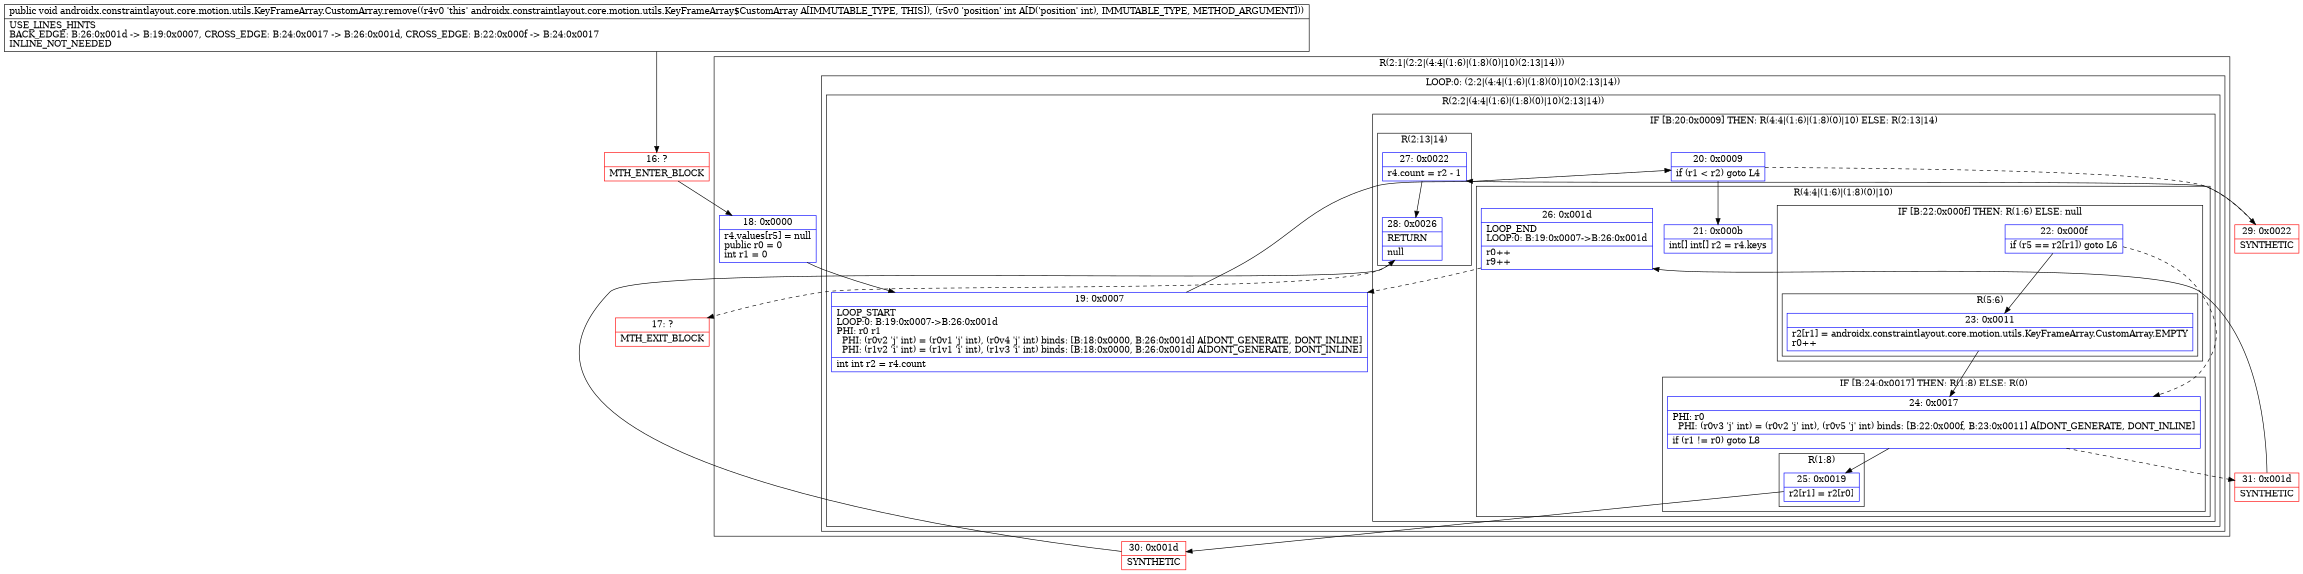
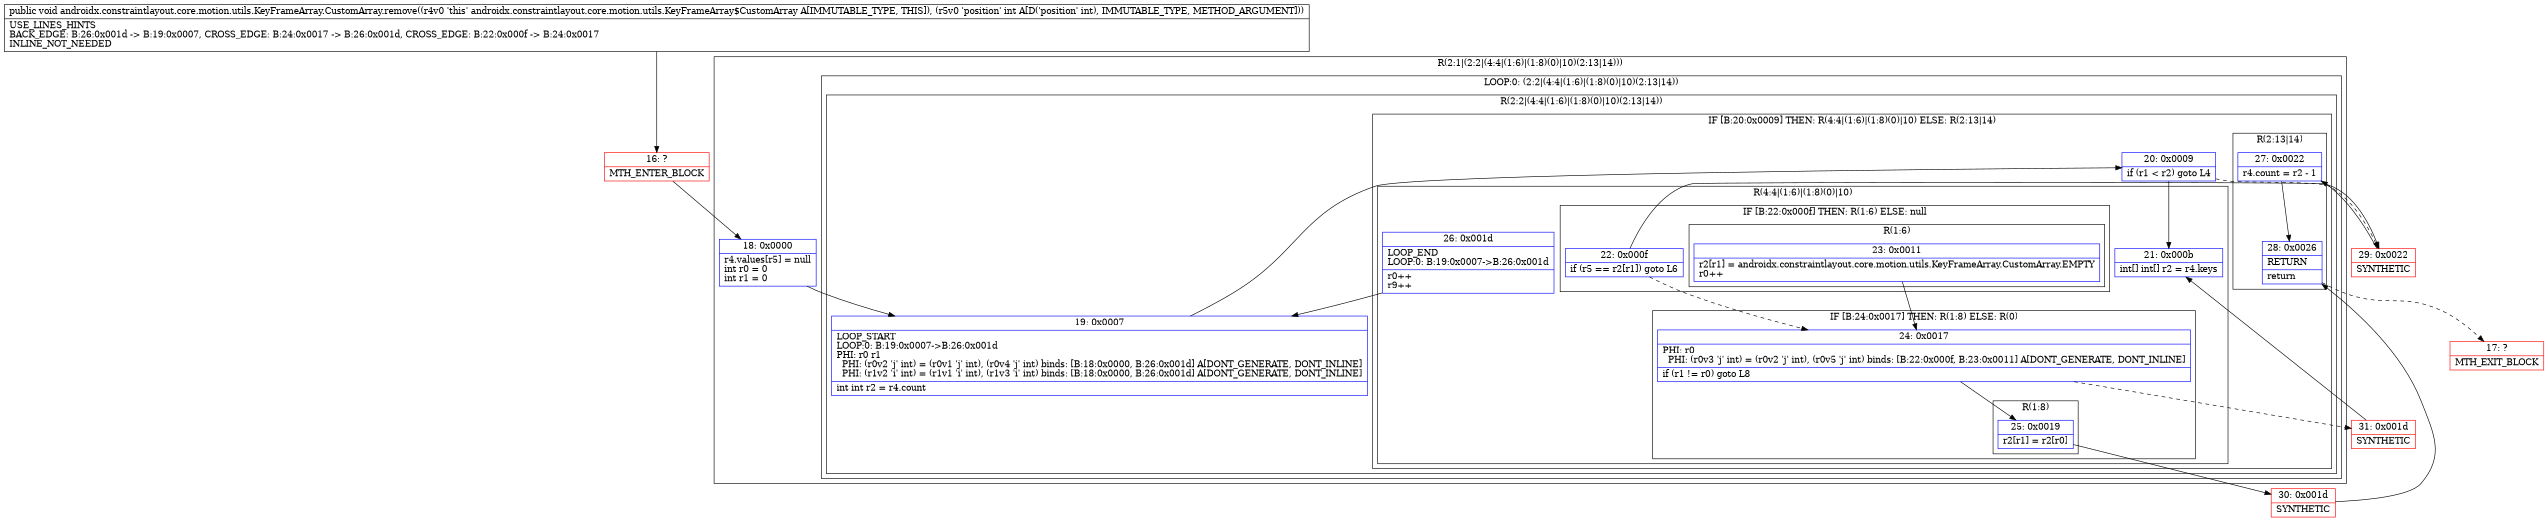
node "18: 0x0000": text "public r0 = 0" -> "int r0 = 0"
node "28: 0x0026": text "null" -> "return"
edge "31: 0x001d" -> "26: 0x001d": now "31: 0x001d" -> "21: 0x000b"
edge "26: 0x001d" -> "19: 0x0007": style dashed -> solid
edge "22: 0x000f" -> "23: 0x0011": now "22: 0x000f" -> "29: 0x0022"
cluster "R(5:6)": label "R(5:6)" -> "R(1:6)"
